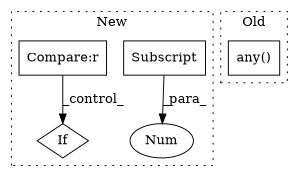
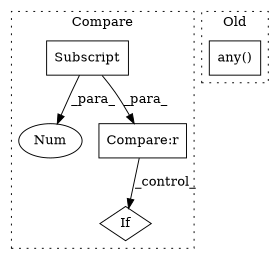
cluster "New": label "New" -> "Compare"
edge "Subscript" -> "Compare:r": added, label "_para_"
